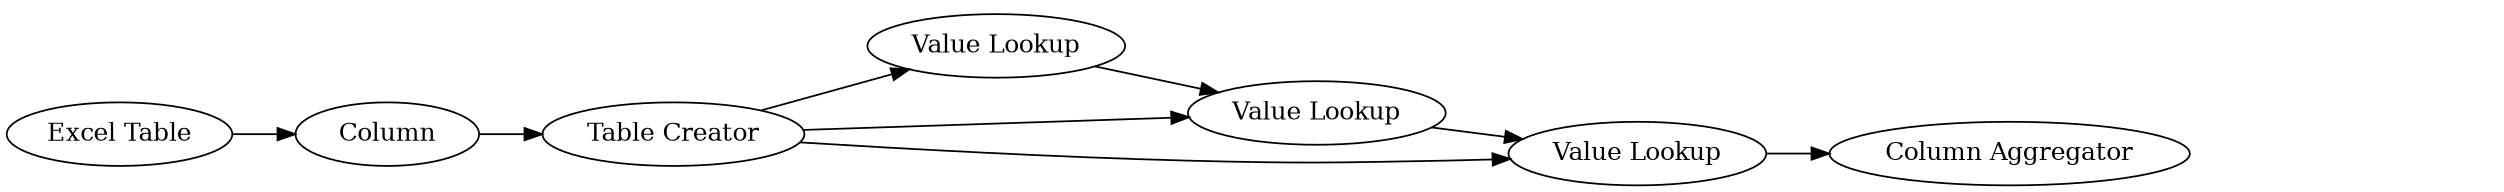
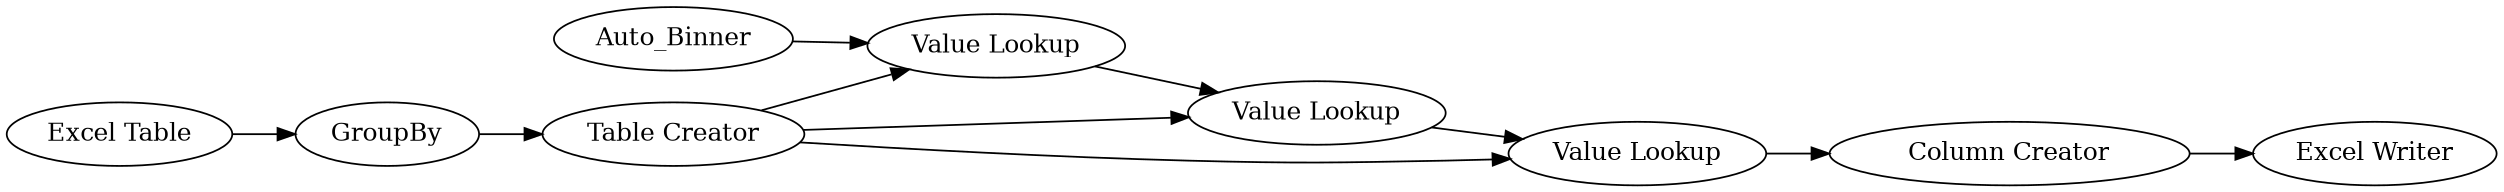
node "Auto_Binner": added
node "Column": label "Column" -> "GroupBy"
node "Column Aggregator": label "Column Aggregator" -> "Column Creator"
node "Excel Writer": added
